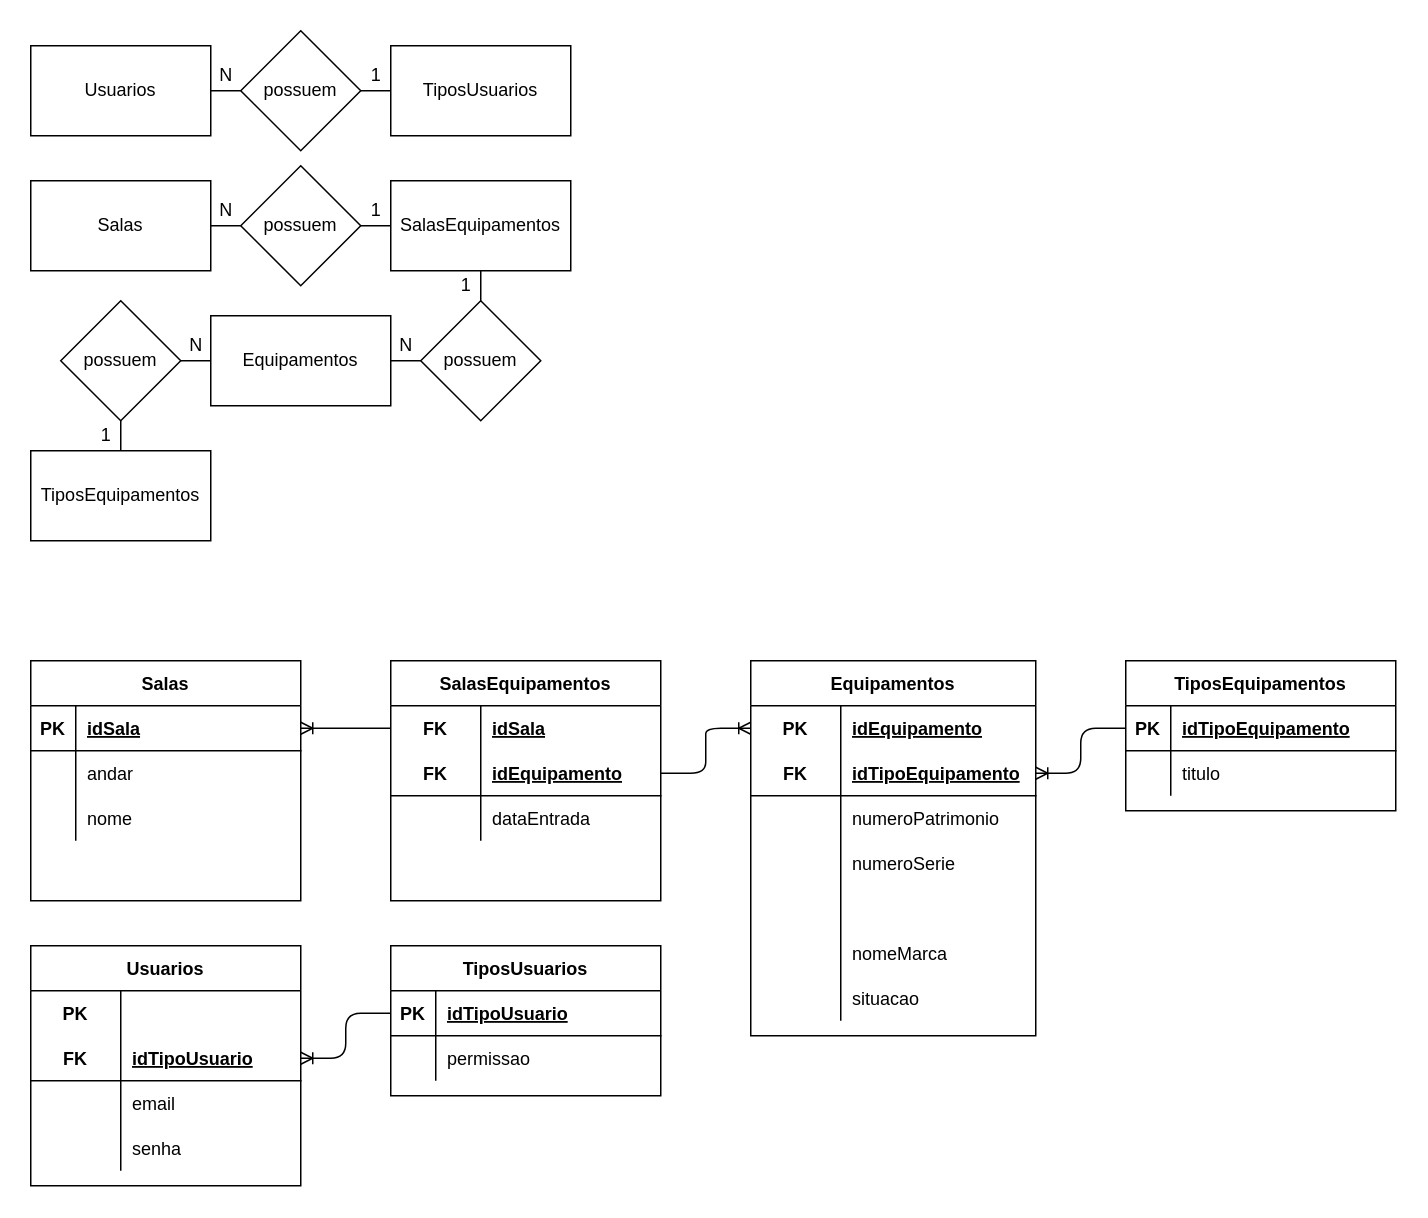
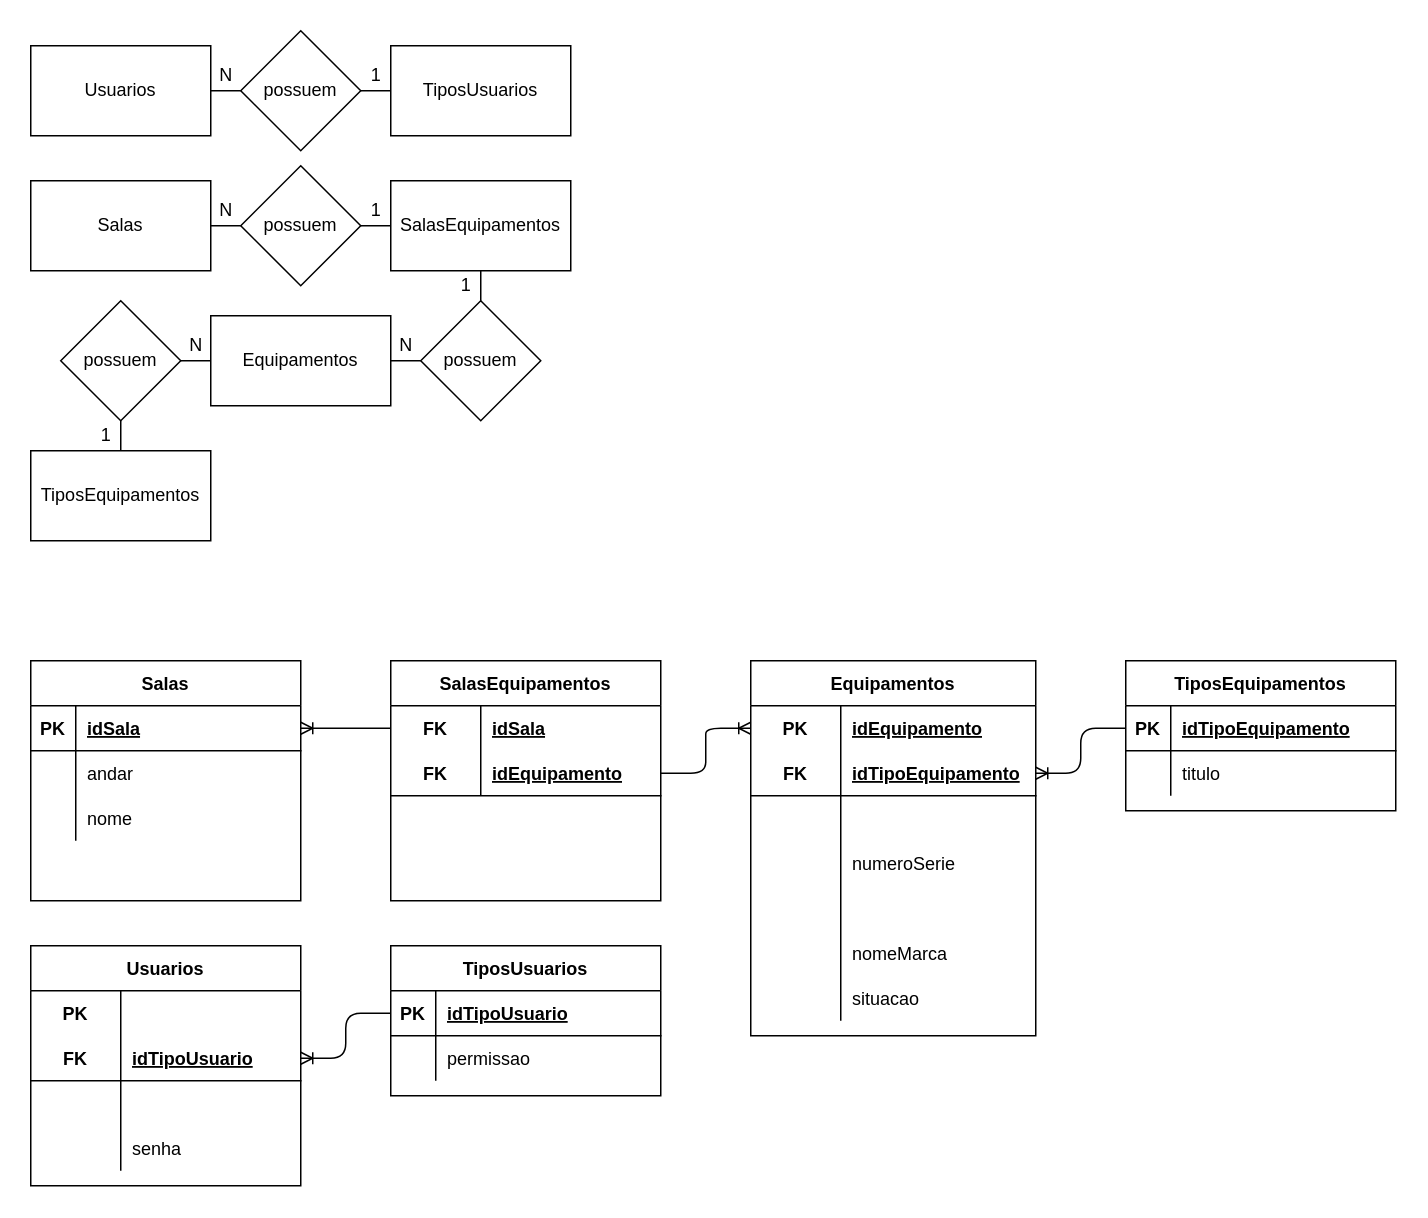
node "dataEntrada": removed
node "numeroPatrimonio": removed
node "email": removed
